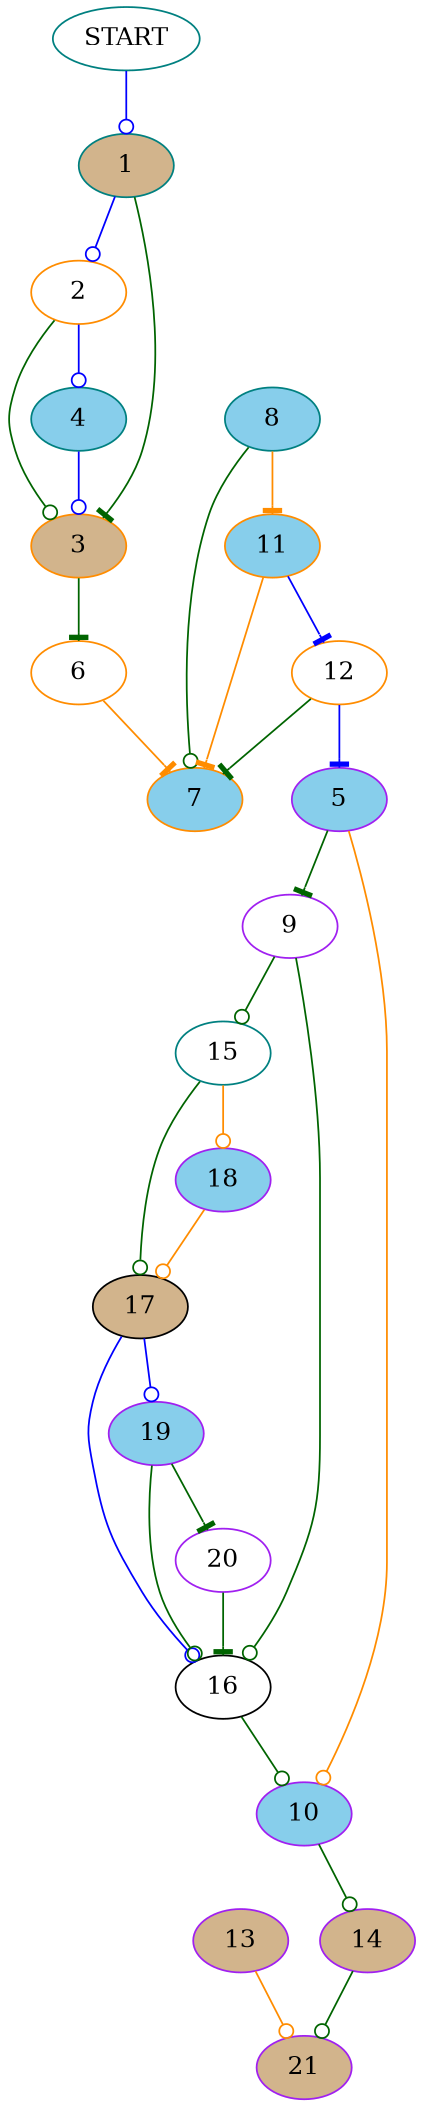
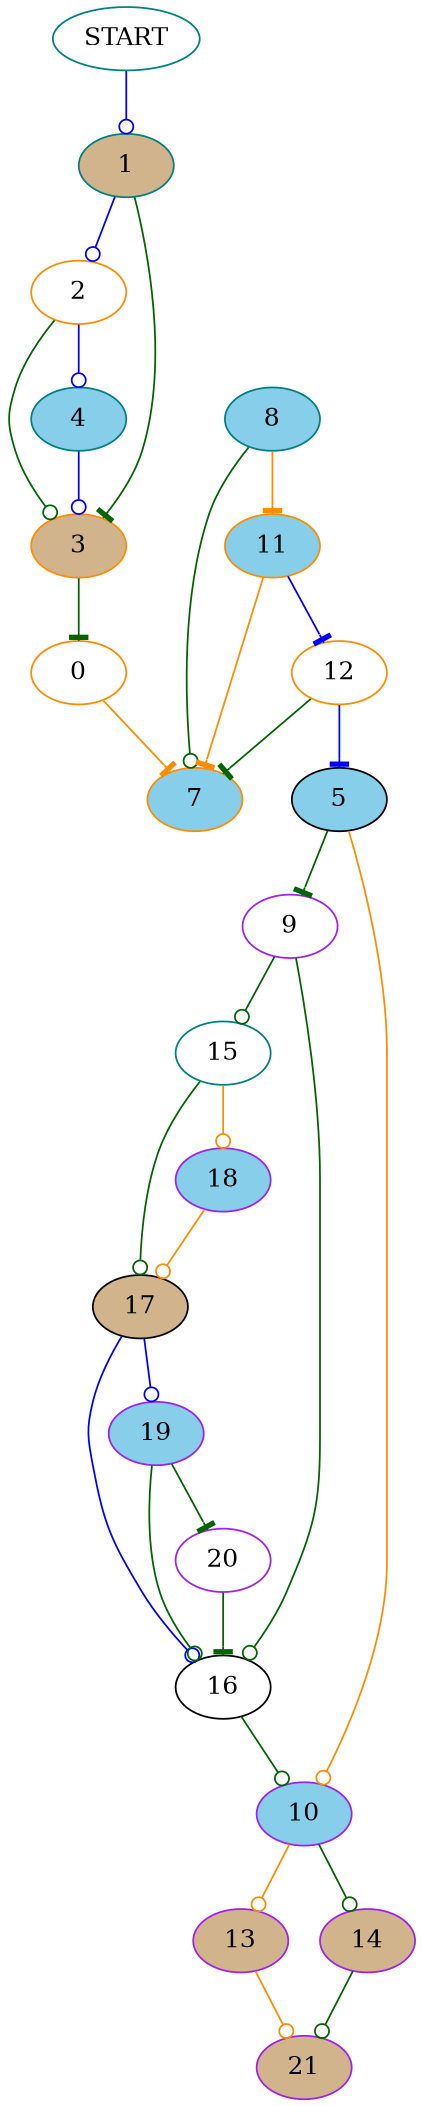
node "6": label "6" -> "0"
node "5": color purple -> black
edge "10" -> "13": added
